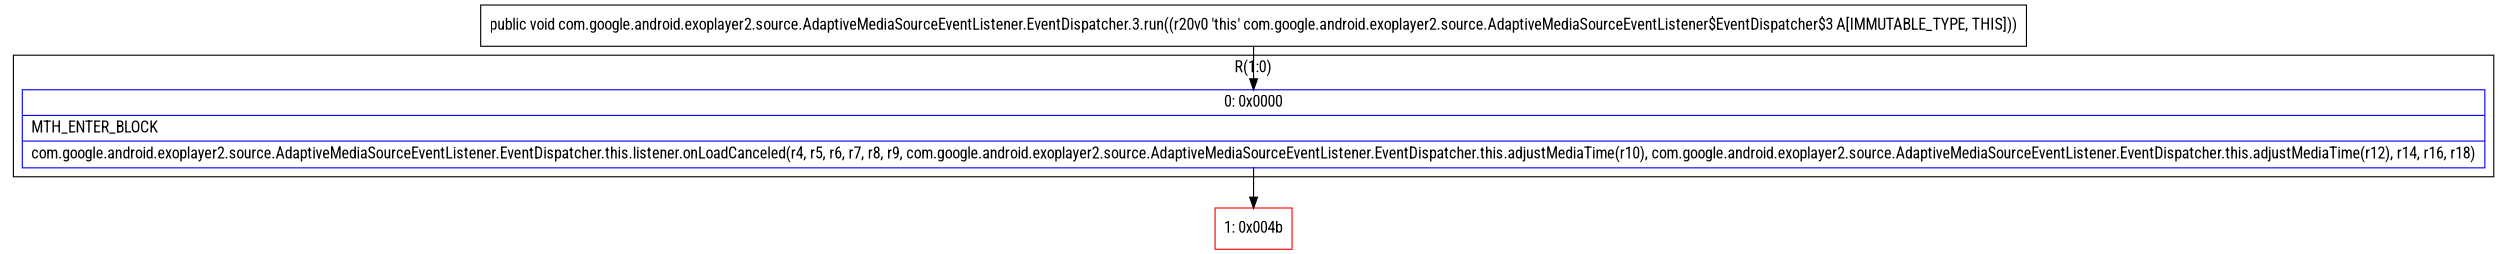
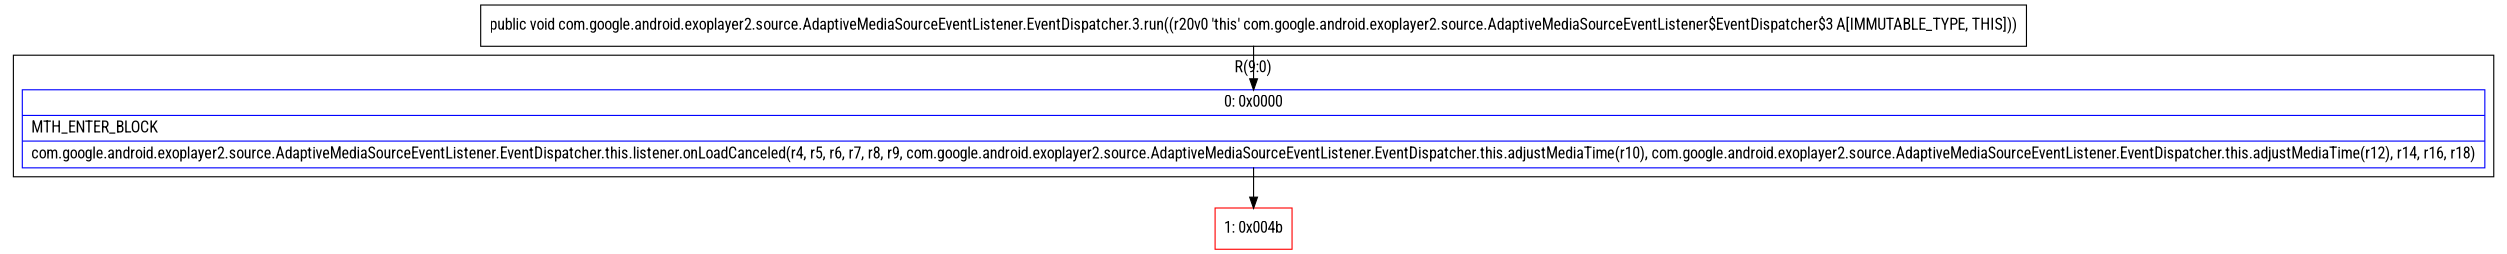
cluster "R(1:0)": label "R(1:0)" -> "R(9:0)"
